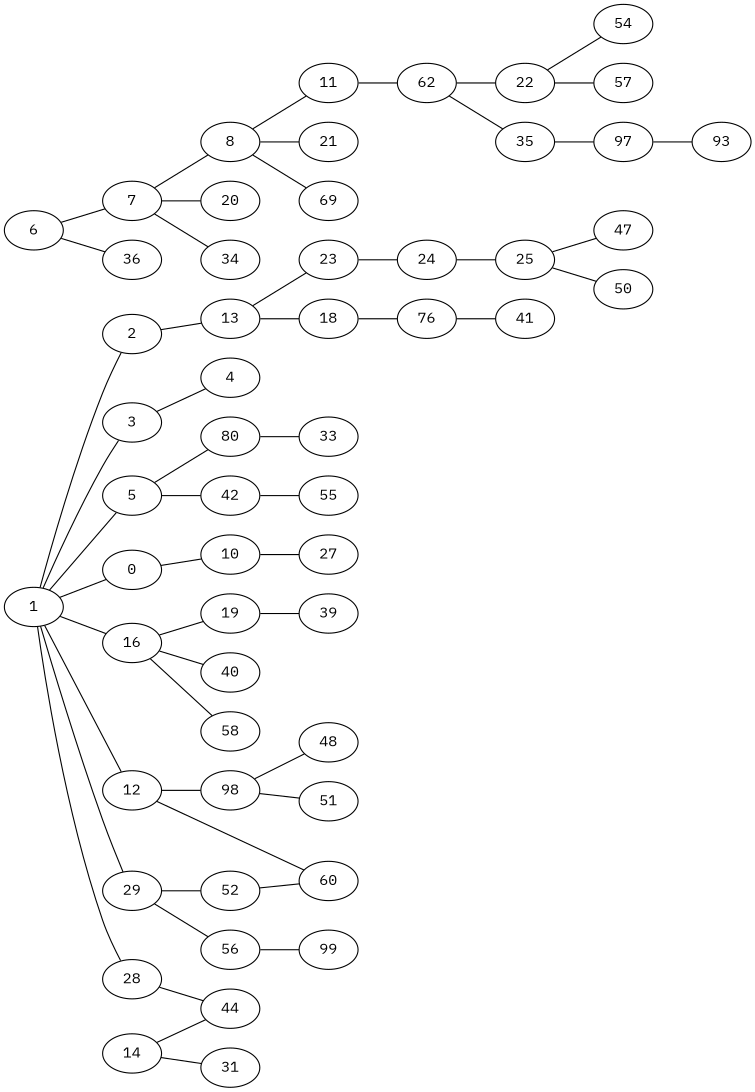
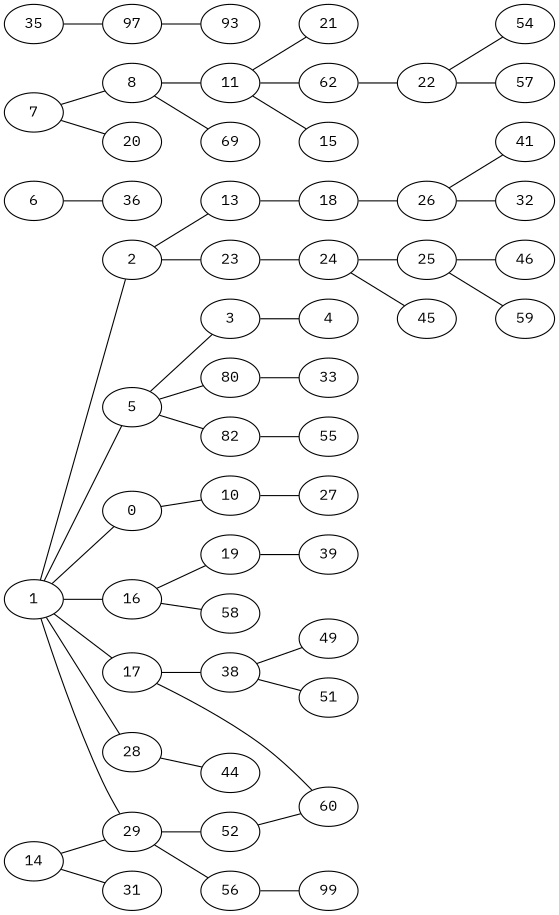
edge "62" -- "35": removed
edge "8" -- "21": now "11" -- "21"
node "15": added
node "32": added
edge "7" -- "6": removed
node "47": label "47" -> "46"
node "34": removed
edge "23" -- "13": now "23" -- "2"
node "50": label "50" -> "59"
node "76": label "76" -> "26"
node "45": added
node "42": label "42" -> "82"
edge "3" -- "1": now "3" -- "5"
node "40": removed
node "48": label "48" -> "49"
node "12": label "12" -> "17"
node "98": label "98" -> "38"
edge "44" -- "14": now "29" -- "14"
